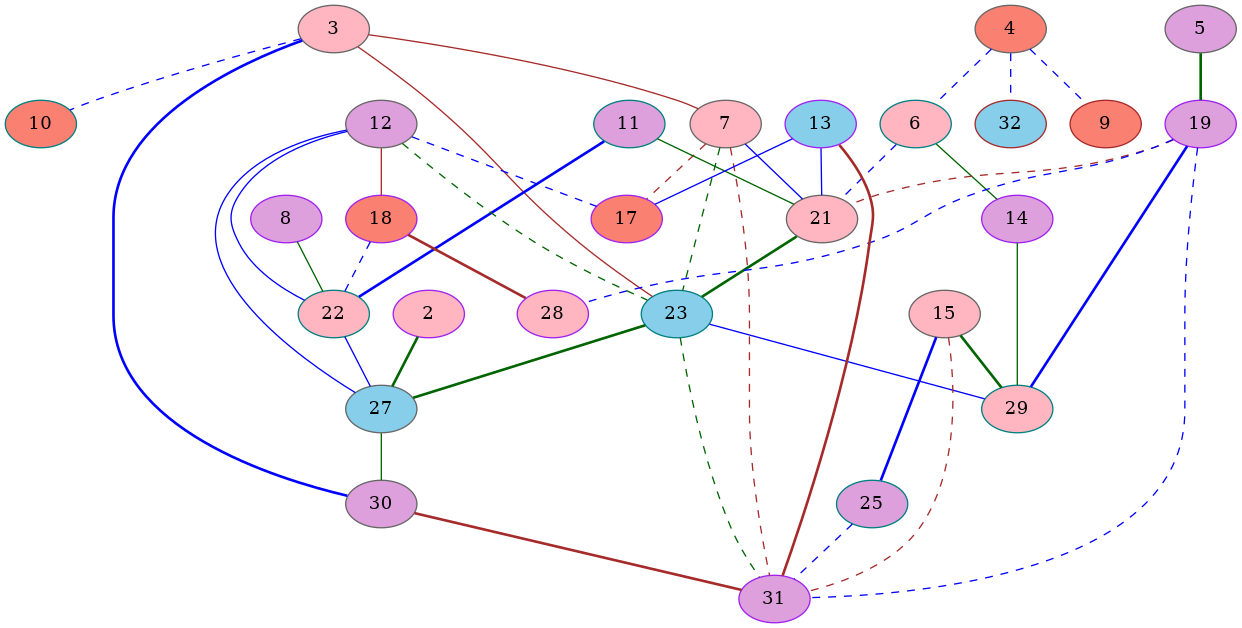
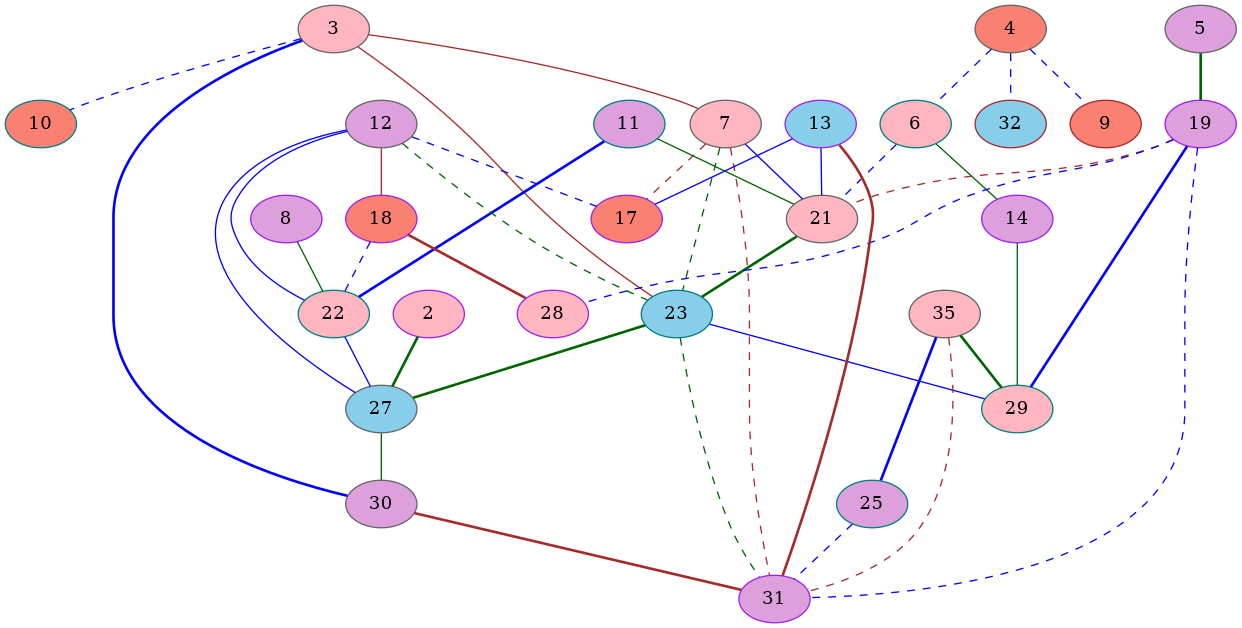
node "15": label "15" -> "35"
